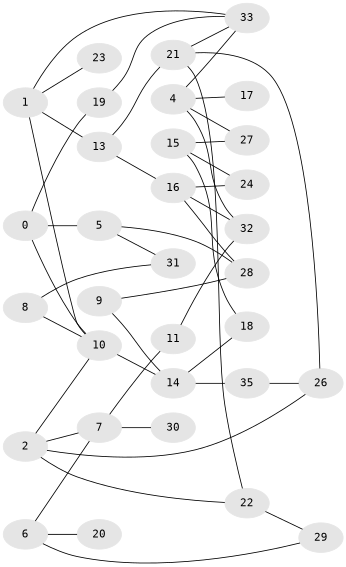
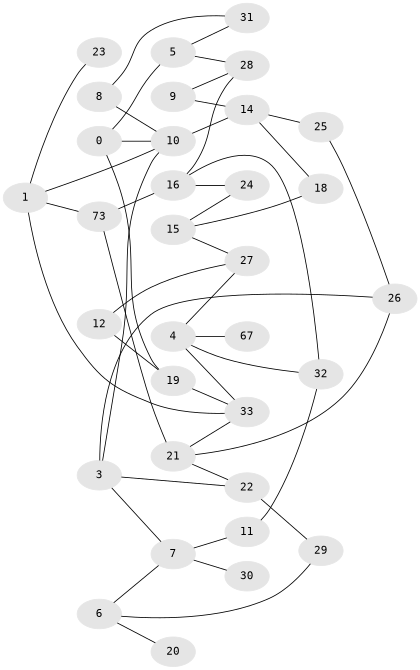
node "17": label "17" -> "67"
node "13": label "13" -> "73"
node "12": added
node "35": label "35" -> "25"
node "2": label "2" -> "3"
